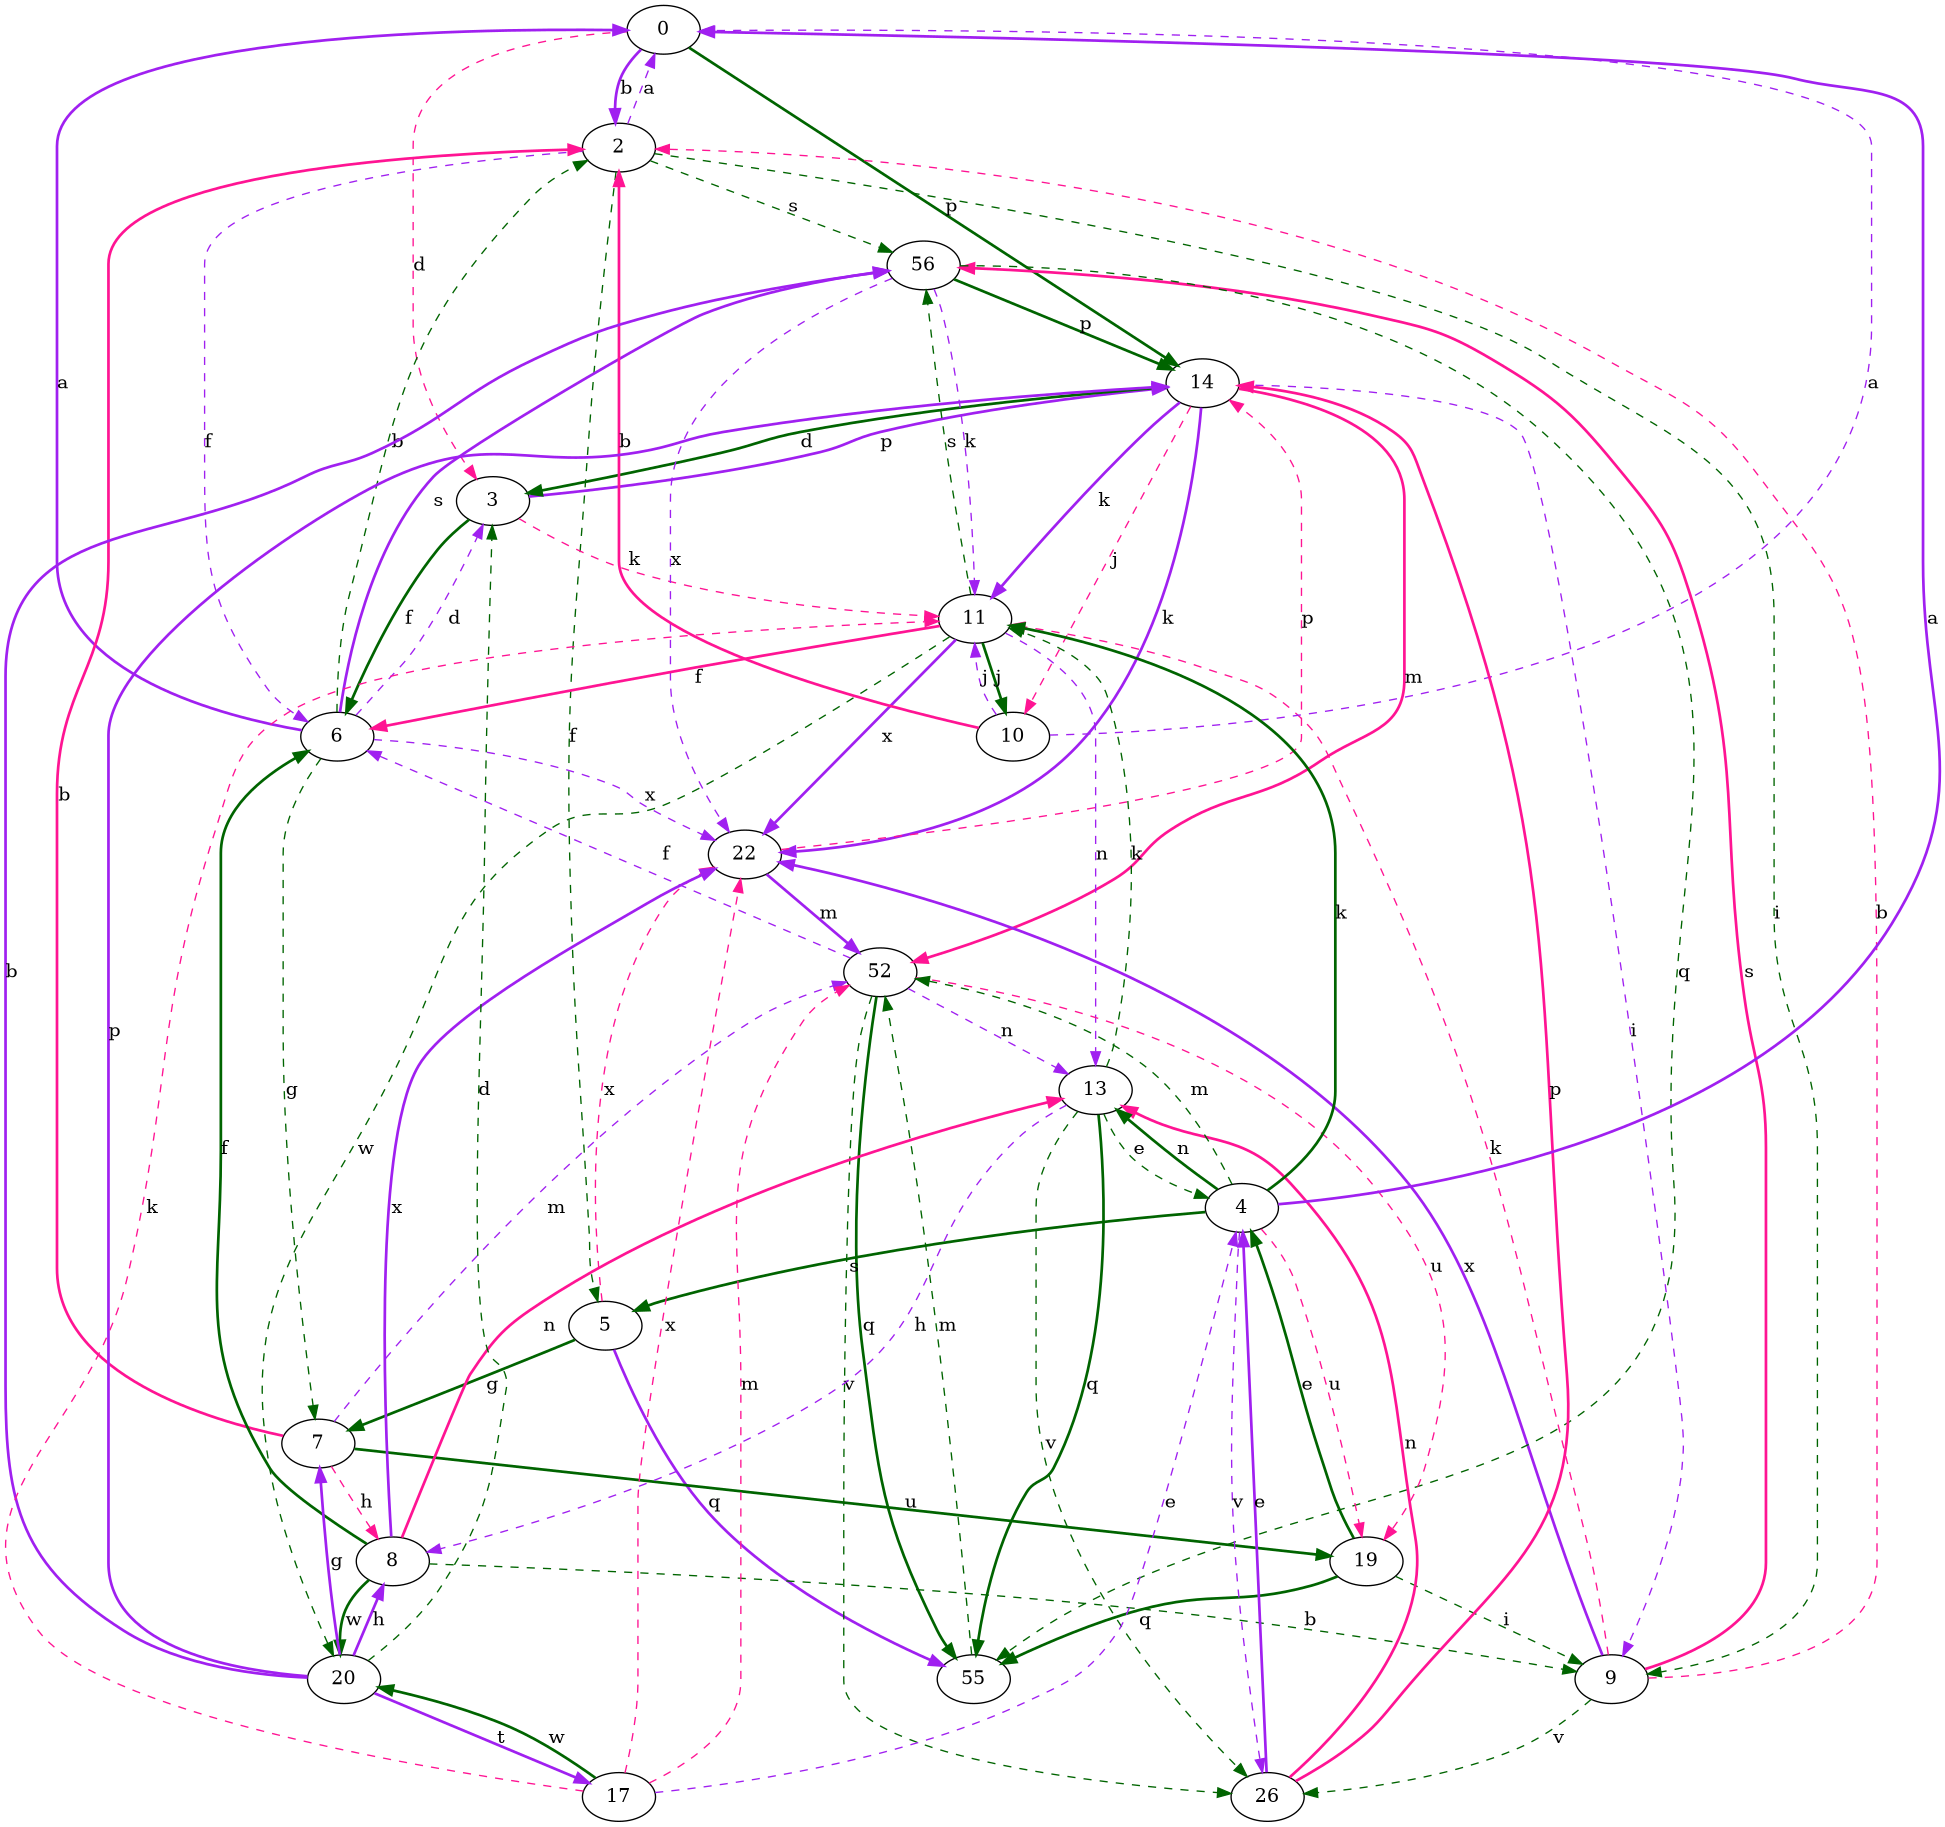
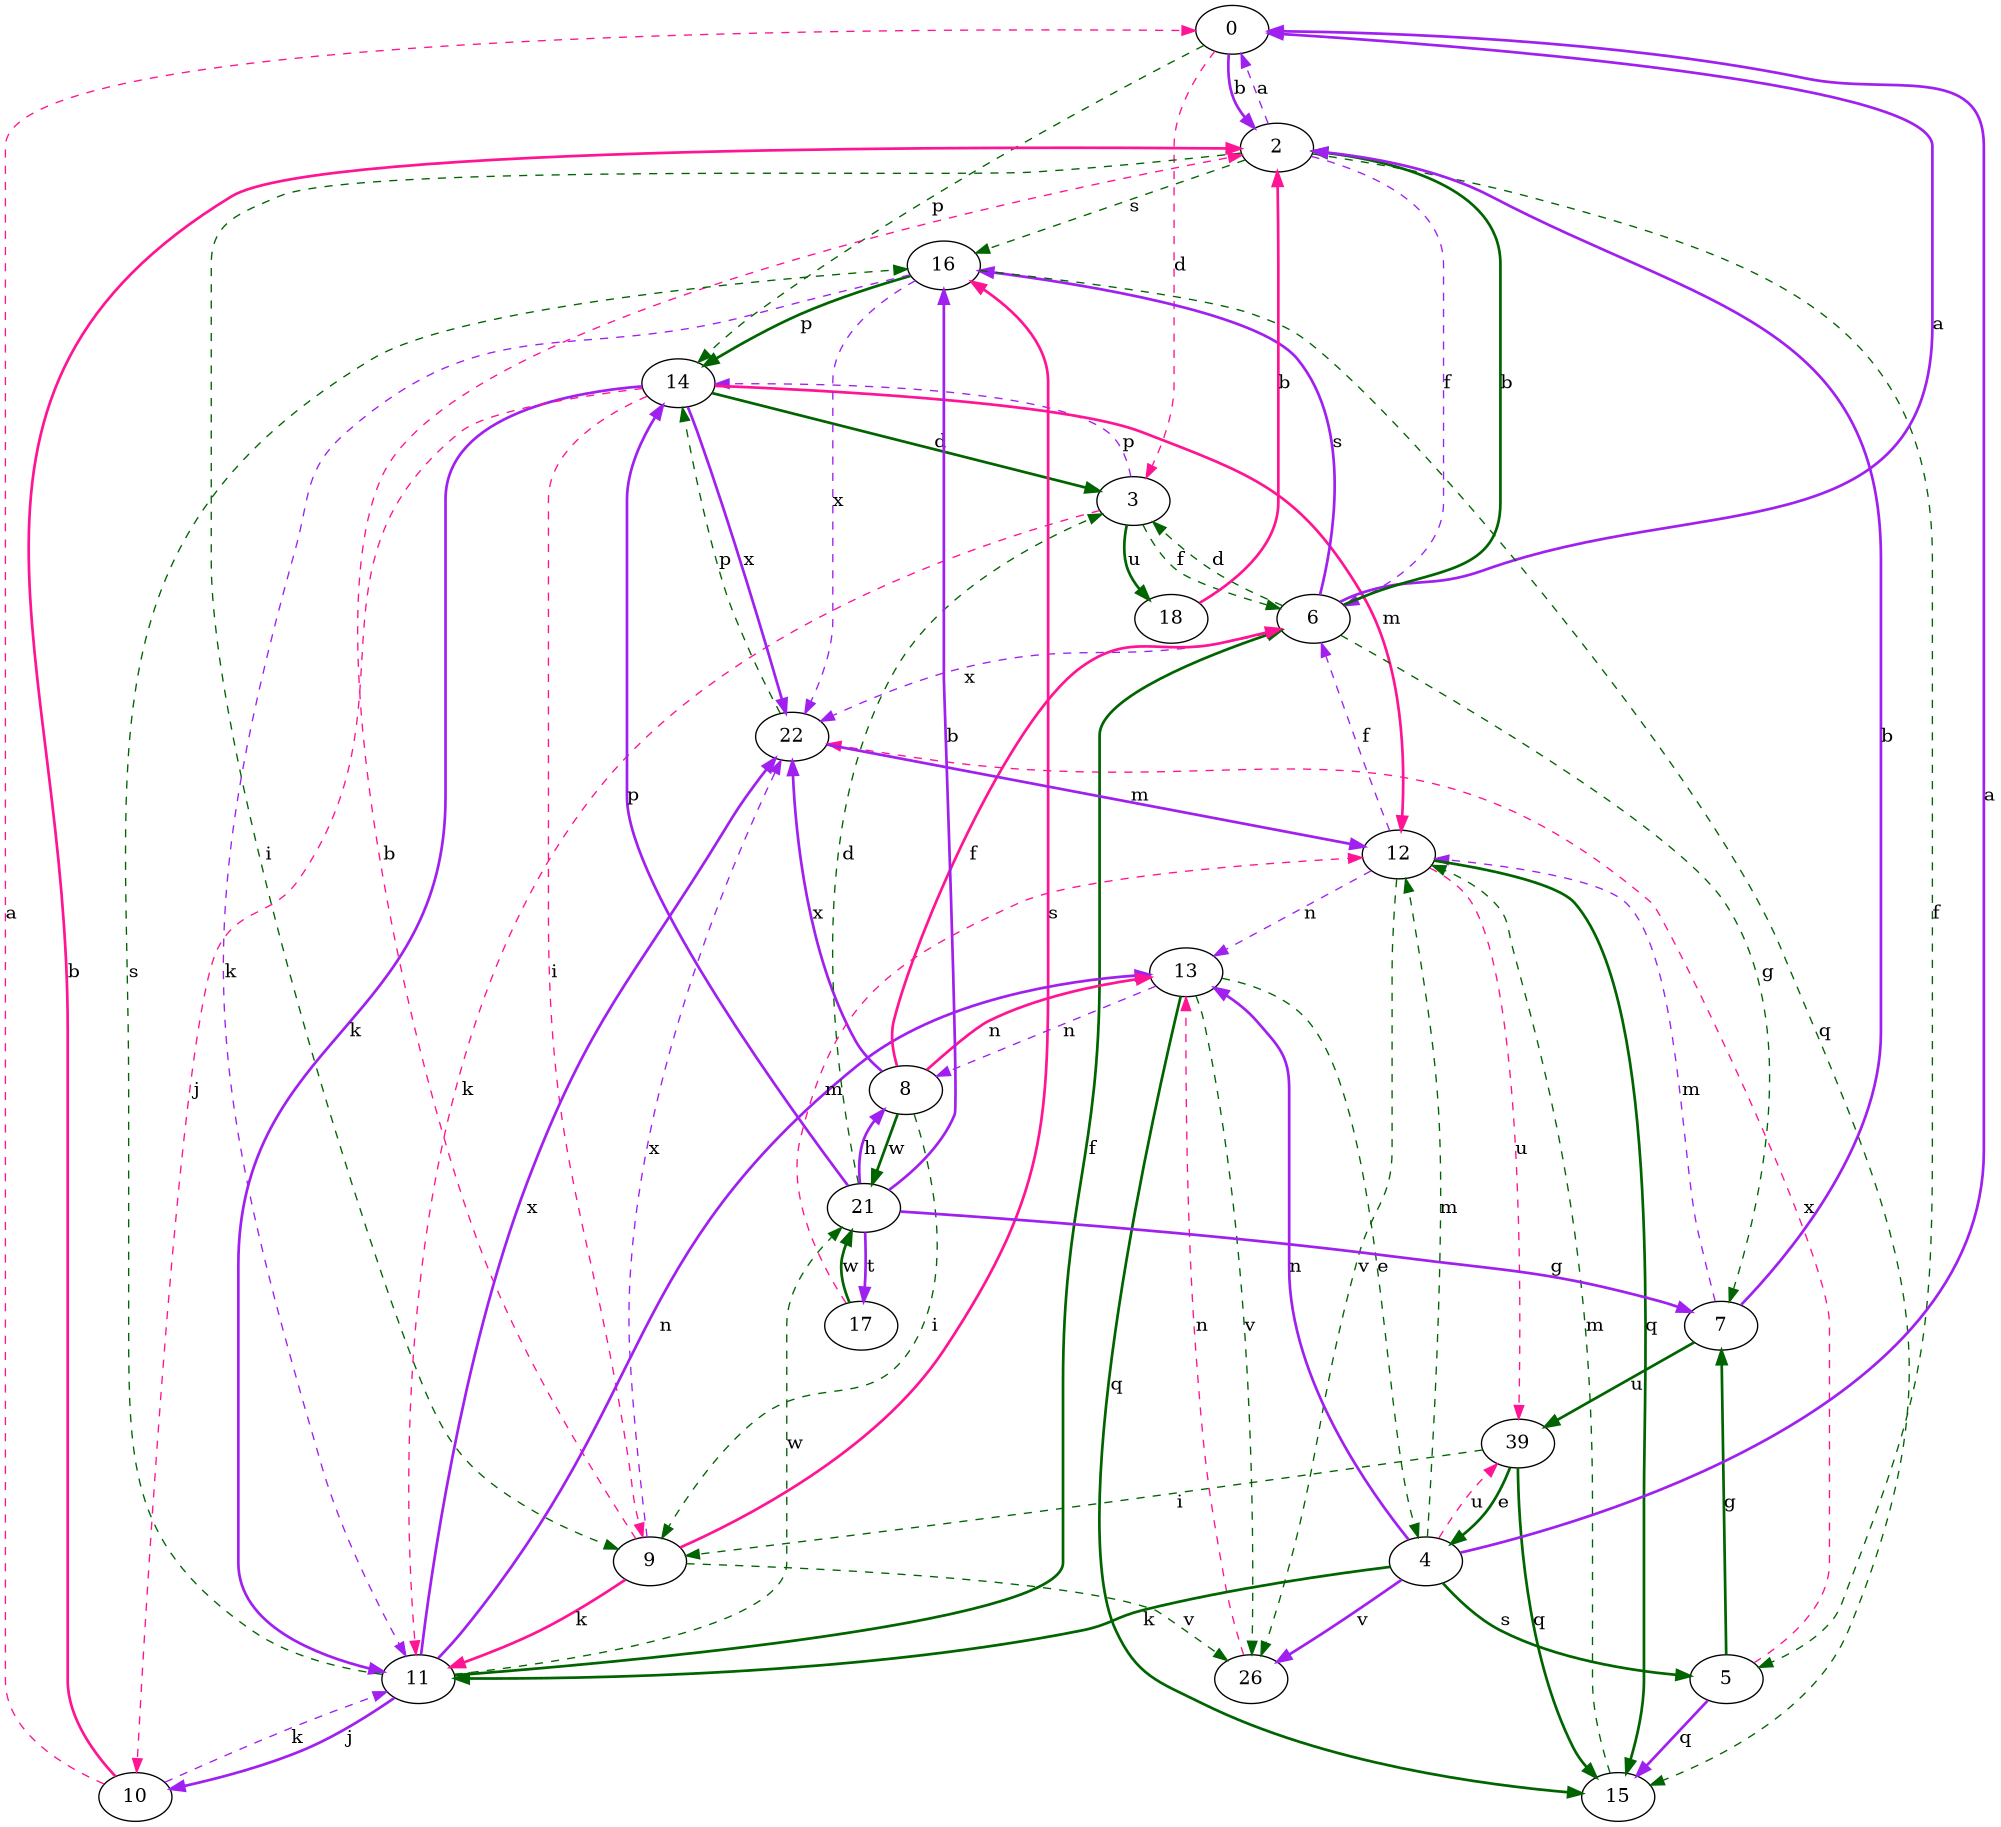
edge "10" -> "0": color purple -> deeppink
edge "0" -> "14": style bold -> dashed
node "56": label "56" -> "16"
edge "6" -> "2": style dashed -> bold
edge "3" -> "14": style bold -> dashed
edge "3" -> "6": style bold -> dashed
edge "14" -> "22": label "k" -> "x"
node "18": added
edge "6" -> "3": color purple -> darkgreen
edge "7" -> "2": color deeppink -> purple
edge "11" -> "10": color darkgreen -> purple
edge "11" -> "6": color deeppink -> darkgreen
edge "10" -> "11": label "j" -> "k"
edge "22" -> "14": color deeppink -> darkgreen
edge "11" -> "13": style dashed -> bold
edge "13" -> "11": removed, label "k"
edge "14" -> "9": color purple -> deeppink
node "52": label "52" -> "12"
edge "9" -> "11": style dashed -> bold
edge "26" -> "14": removed, label "p"
edge "9" -> "22": style bold -> dashed
edge "17" -> "11": removed, label "k"
edge "4" -> "13": color darkgreen -> purple
edge "8" -> "6": color darkgreen -> deeppink
edge "13" -> "8": label "h" -> "n"
edge "17" -> "22": removed, label "x"
edge "26" -> "13": style bold -> dashed
edge "4" -> "26": style dashed -> bold
edge "7" -> "8": removed, label "h"
edge "26" -> "4": removed, label "e"
node "19": label "19" -> "39"
edge "8" -> "9": label "b" -> "i"
edge "17" -> "4": removed, label "e"
node "20": label "20" -> "21"
node "55": label "55" -> "15"
